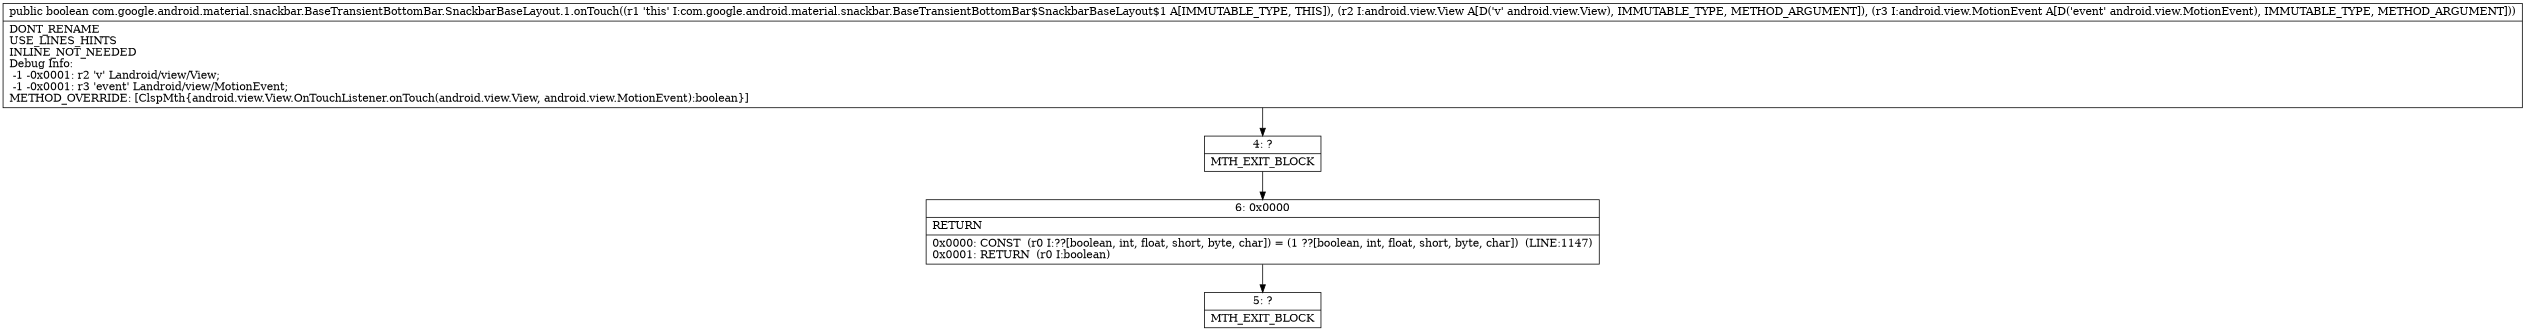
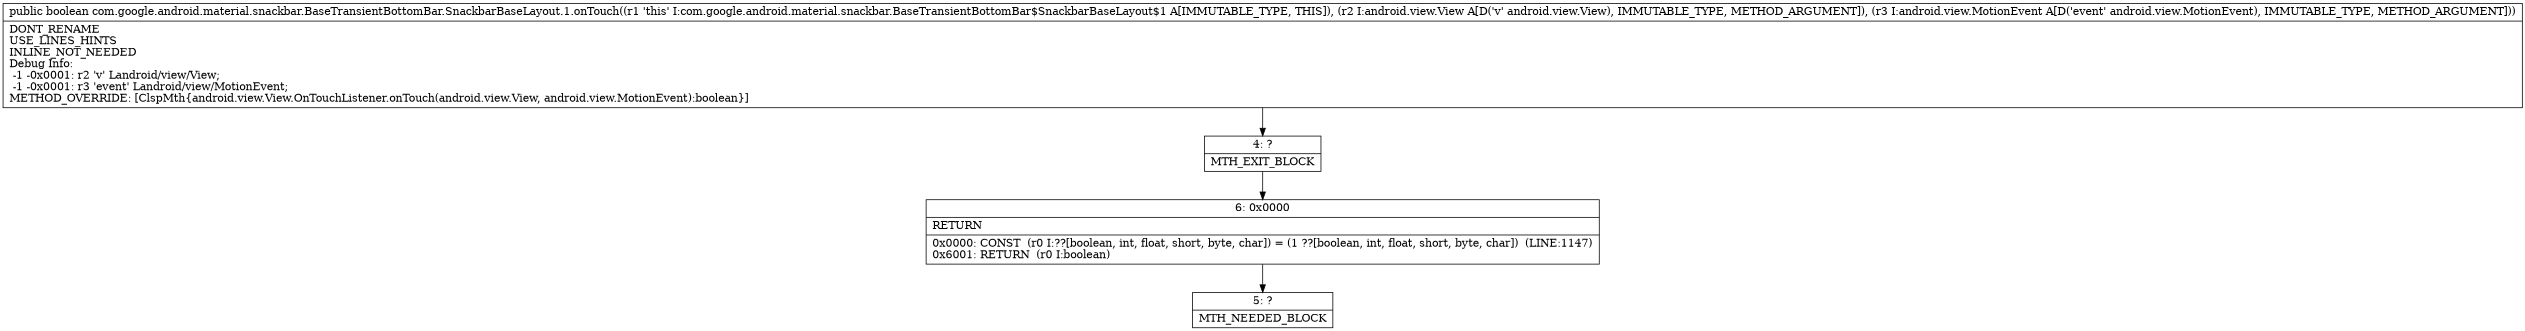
node "6: 0x0000": text "0x0001: RETURN  (r0 I:boolean)" -> "0x6001: RETURN  (r0 I:boolean)"
node "5: ?": text "MTH_EXIT_BLOCK" -> "MTH_NEEDED_BLOCK"
